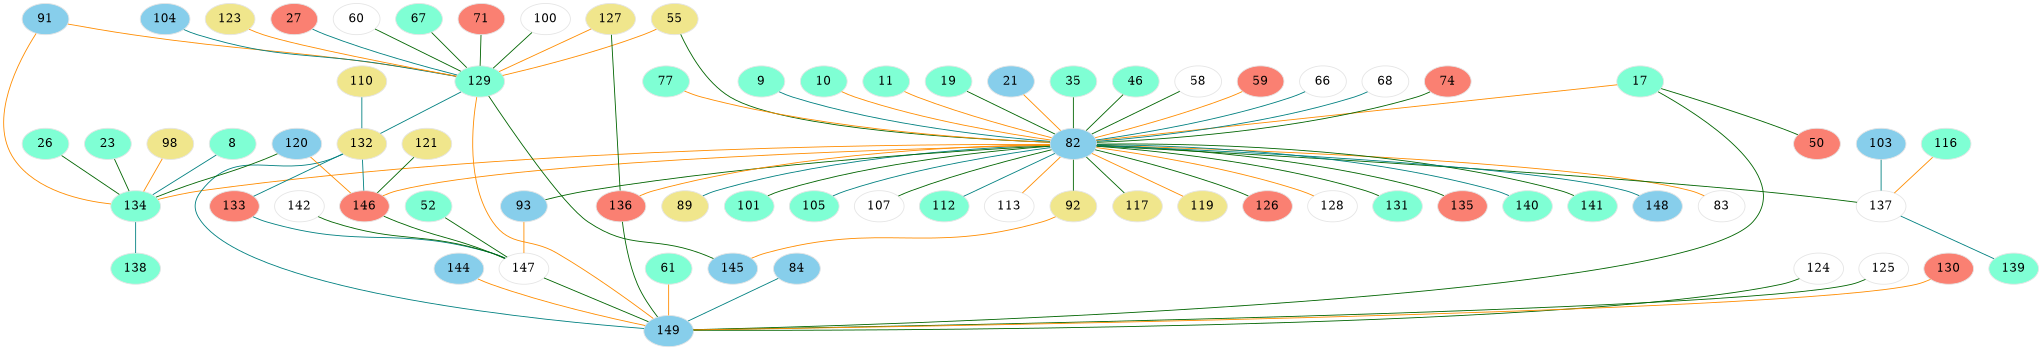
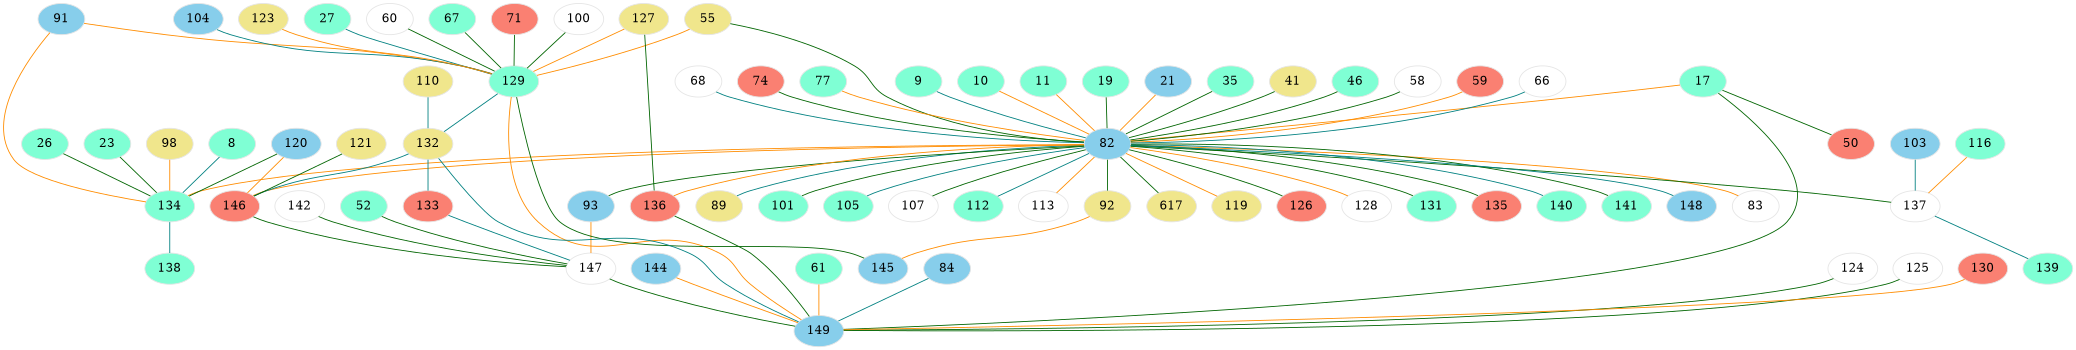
node "27": fillcolor salmon -> aquamarine
node "41": added
node "117": label "117" -> "617"
